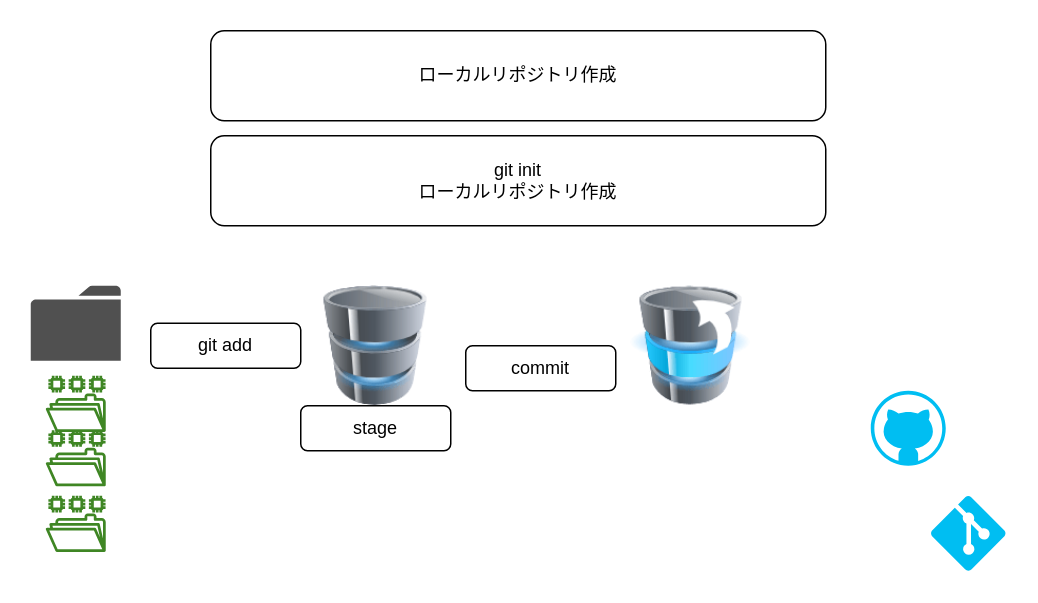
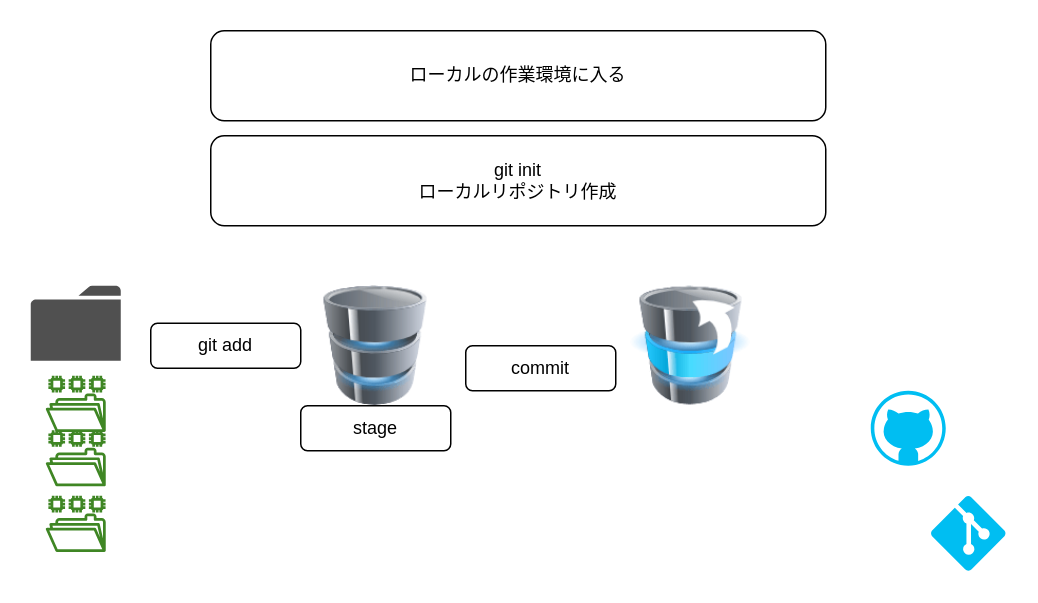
node "ローカルリポジトリ作成": label "ローカルリポジトリ作成" -> "ローカルの作業環境に入る"
